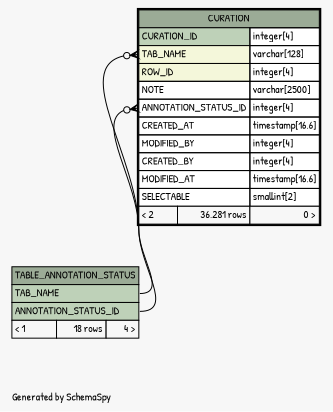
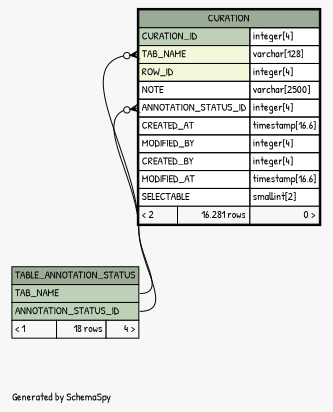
node "CURATION": text "36,281 rows" -> "16,281 rows"
